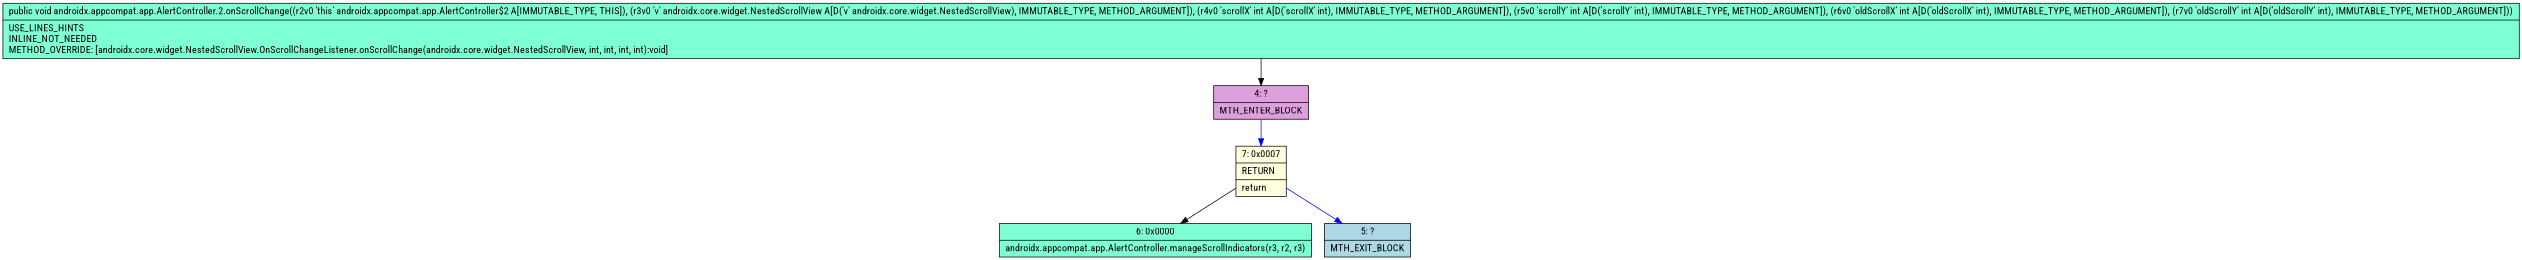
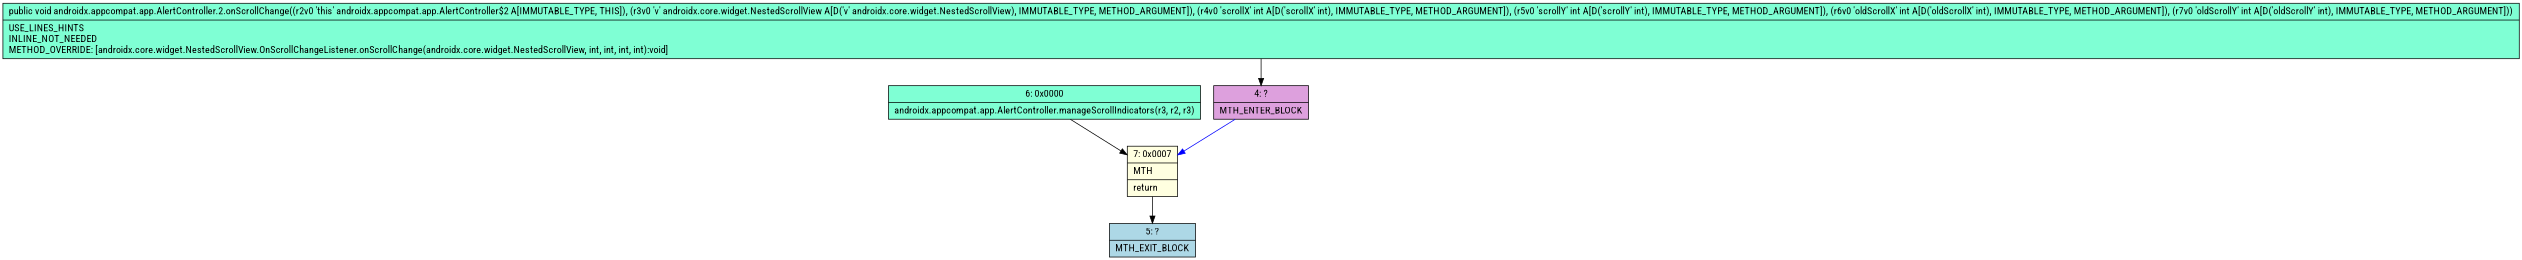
node "7: 0x0007": text "RETURN" -> "MTH"
edge "7: 0x0007" -> "6: 0x0000": reversed
edge "7: 0x0007" -> "5: ?": color blue -> black
